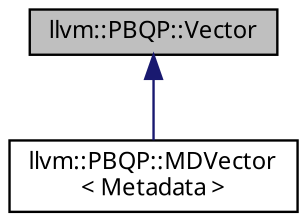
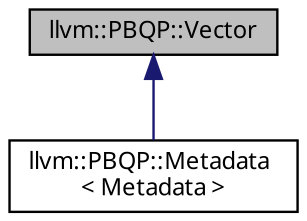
node "llvm::PBQP::MDVector < Metadata >": label "llvm::PBQP::MDVector < Metadata >" -> "llvm::PBQP::Metadata < Metadata >"
